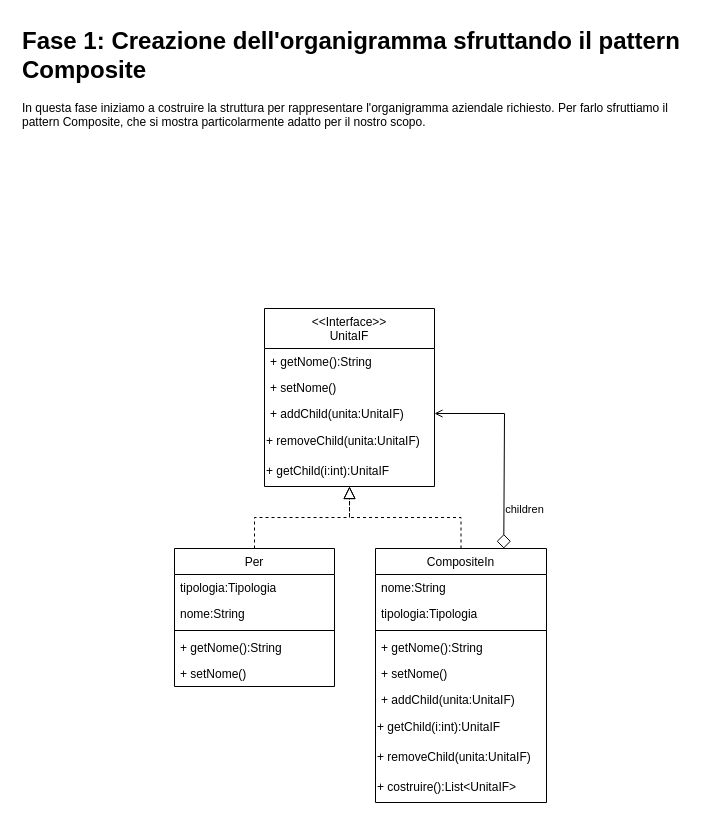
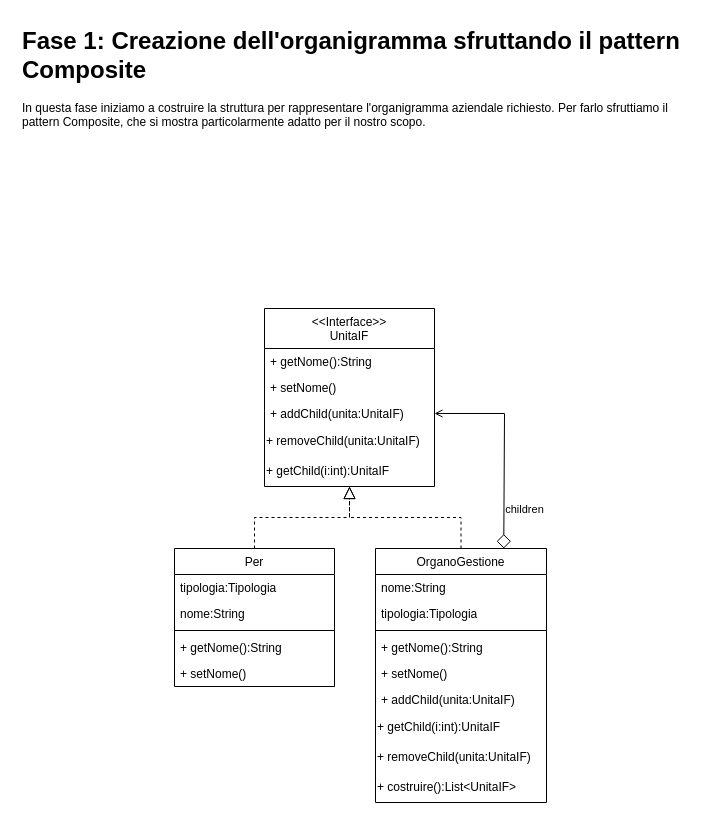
node "CompositeIn": label "CompositeIn" -> "OrganoGestione"
